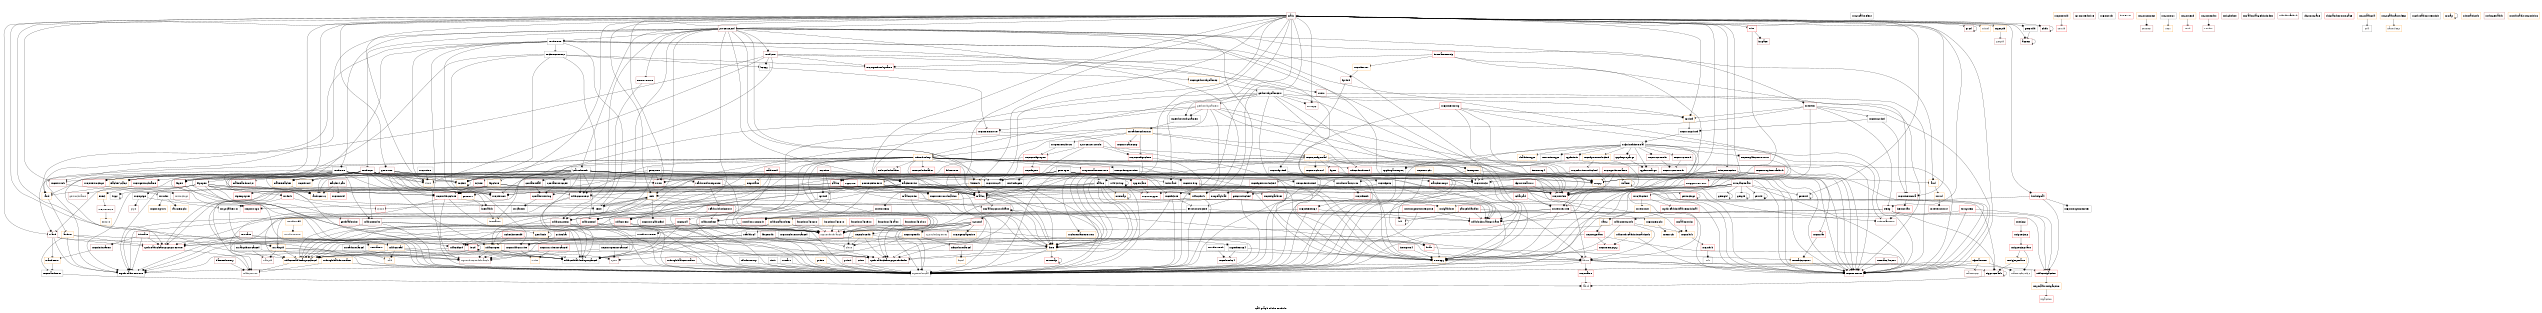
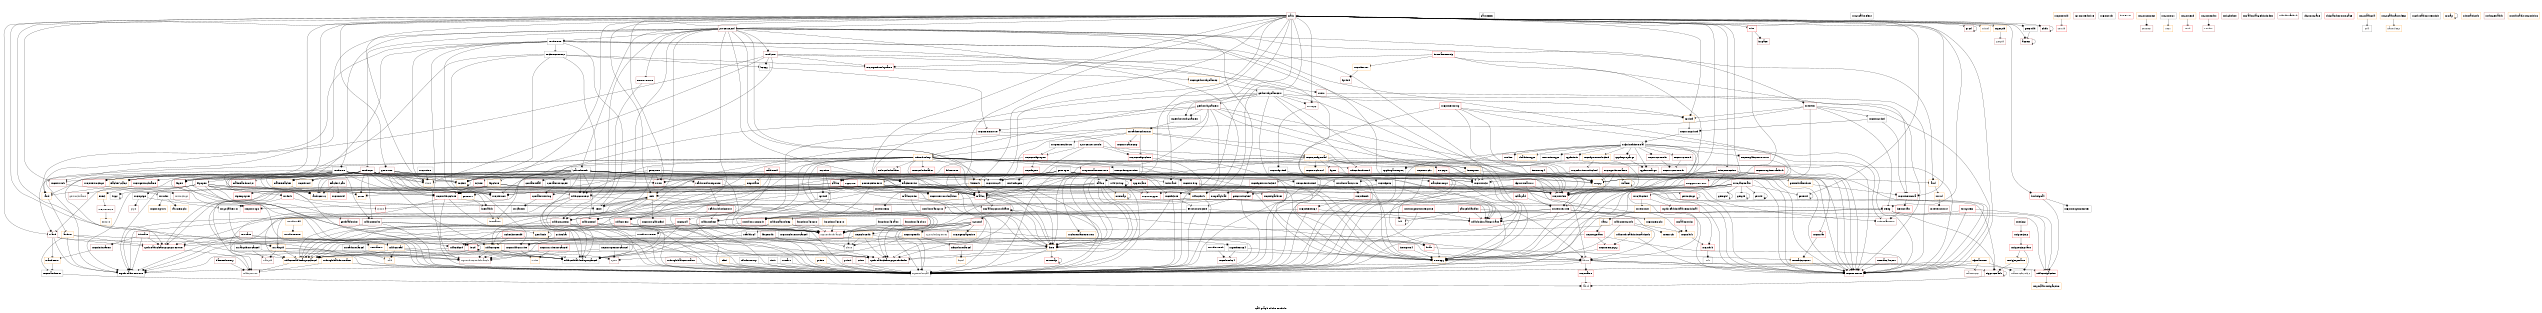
node "parseHex": added
node "gethostbyname_r": fontcolor gray50 -> black
edge "fprintf" -> "__GI_vfprintf": now "strncpy" -> "__GI_vfprintf"
node "strnlen": added
node "strcspn": added
node "get_telstate_host": added
edge "contains_fail" -> "contains_string": removed
node "csum": added
edge "HackerPrint" -> "__libc_send": removed
edge "LoopPayload" -> "sleep": added
node "__stdio_trans2r_o": added
edge "__encode_question" -> "free": now "gethostbyname_r" -> "free"
node "__sigaddset": removed
edge "__pthread_initialize_minimal" -> "__libc_setup_tls": now "__pthread_initialize_minimal" -> "__GI_brk"
edge "__xpg_strerror_r" -> "memcpy": added
node "function_430900": removed
edge "__uClibc_main" -> "__GI_memset": removed
edge "__GI_memchr" -> "memrchr": now "__stdio_fwrite" -> "memrchr"
node "__stdio_READ": fontcolor gray50 -> black
edge "readdir64" -> "_pthread_cleanup_pop_restore": removed
node "_fini": added
edge "__libc_connect" -> "__pseudo_call": added
node "sigaction": removed
